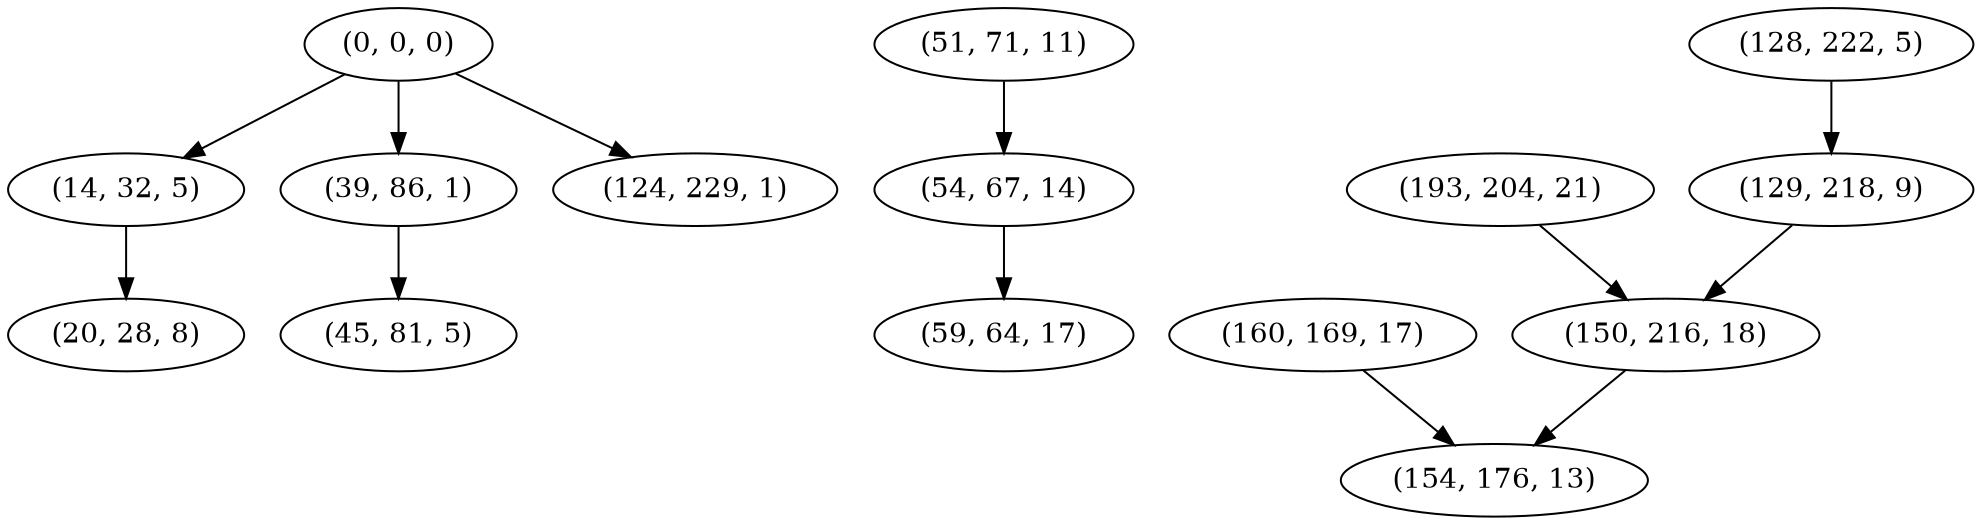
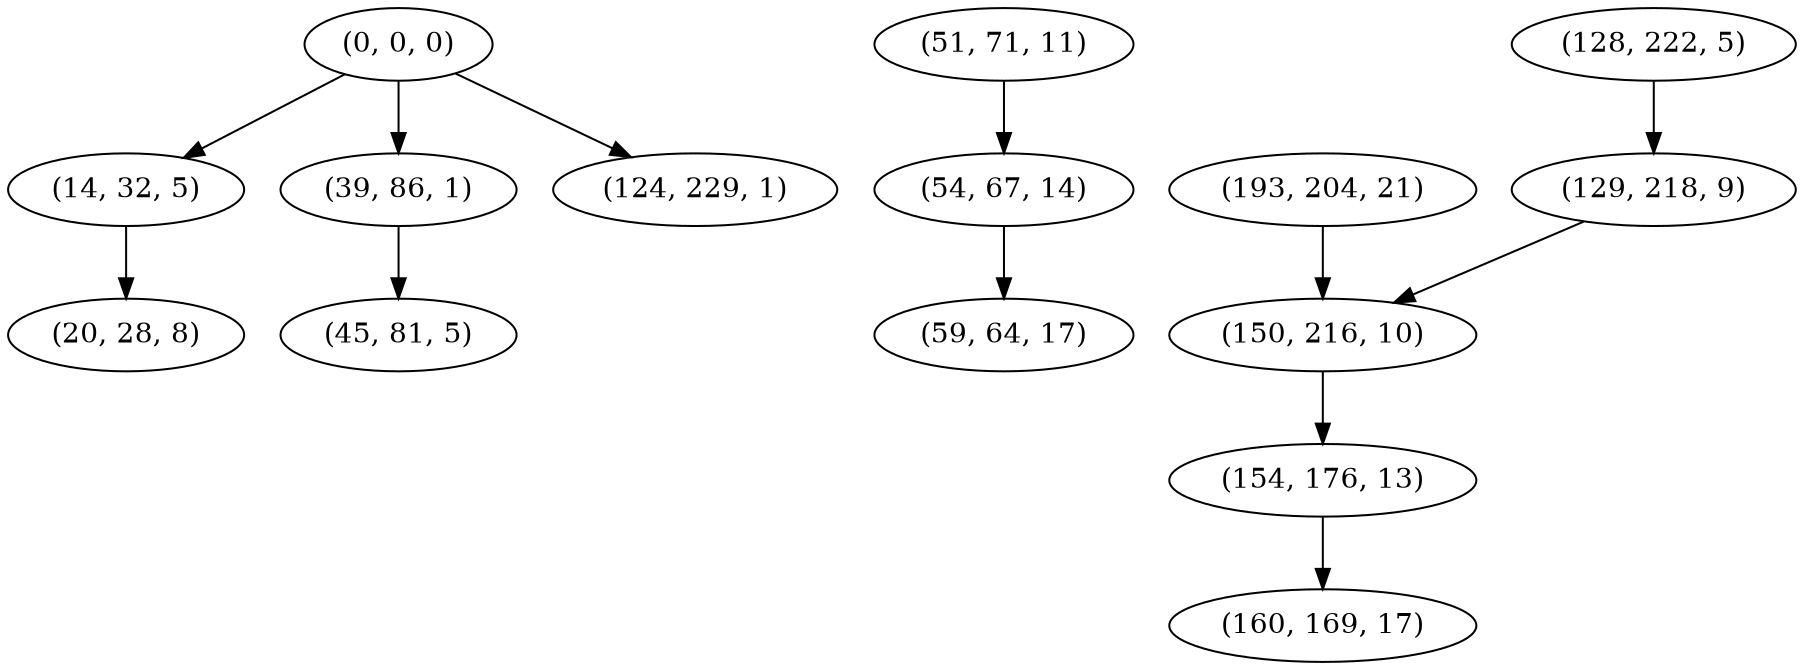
node "(150, 216, 18)": label "(150, 216, 18)" -> "(150, 216, 10)"
edge "(160, 169, 17)" -> "(154, 176, 13)": reversed
